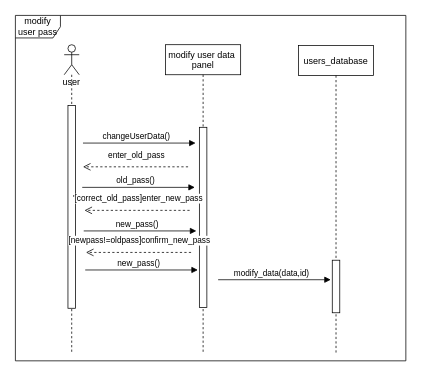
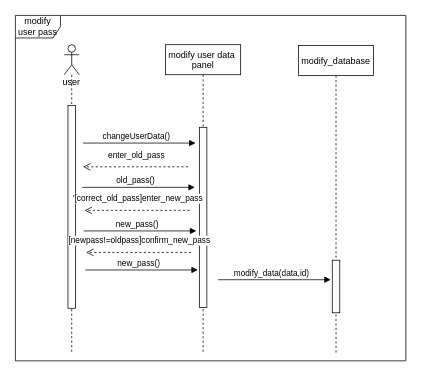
node "users_database": label "users_database" -> "modify_database"
